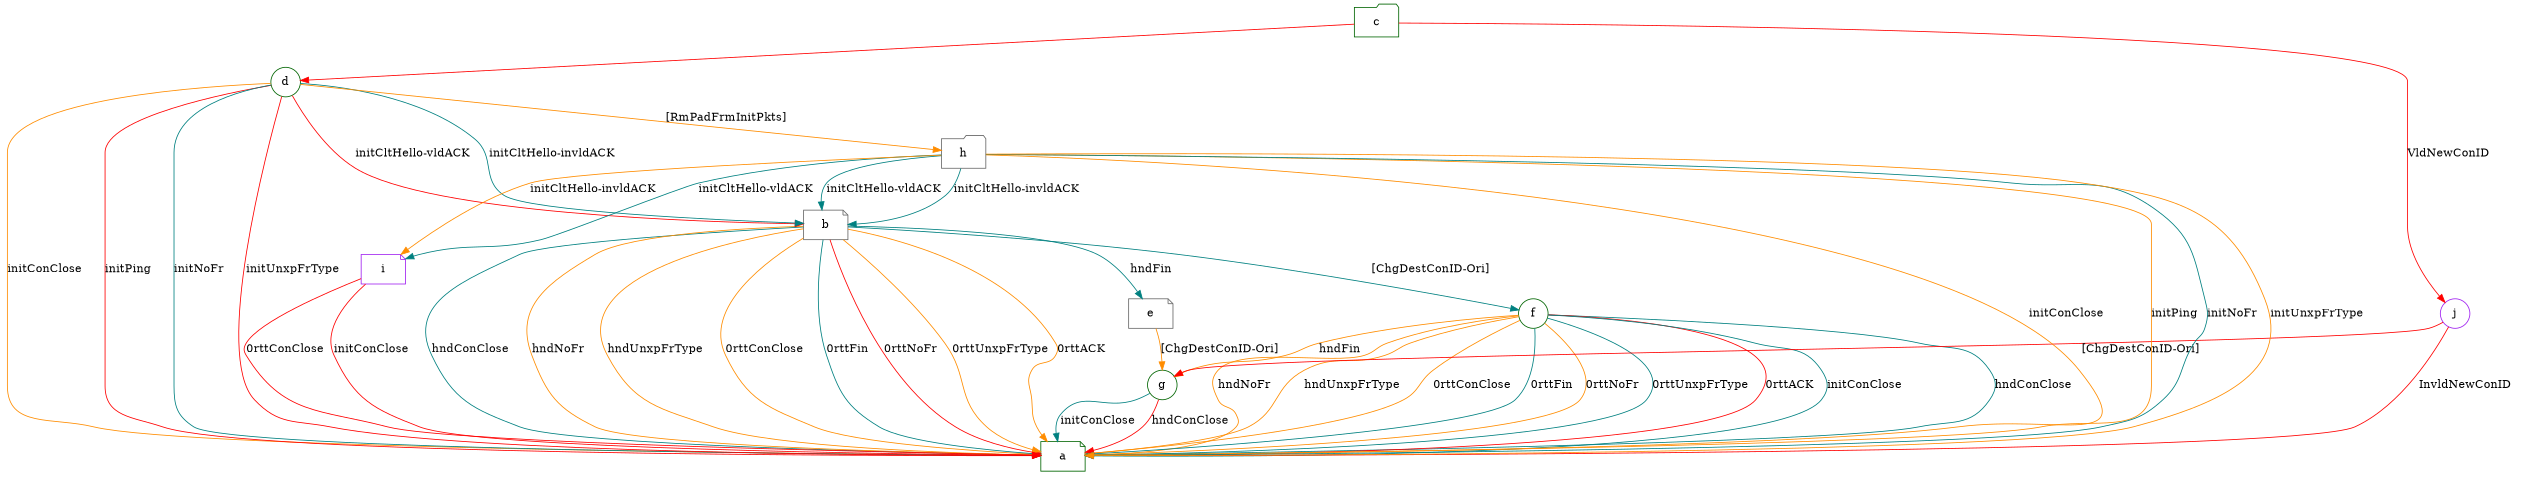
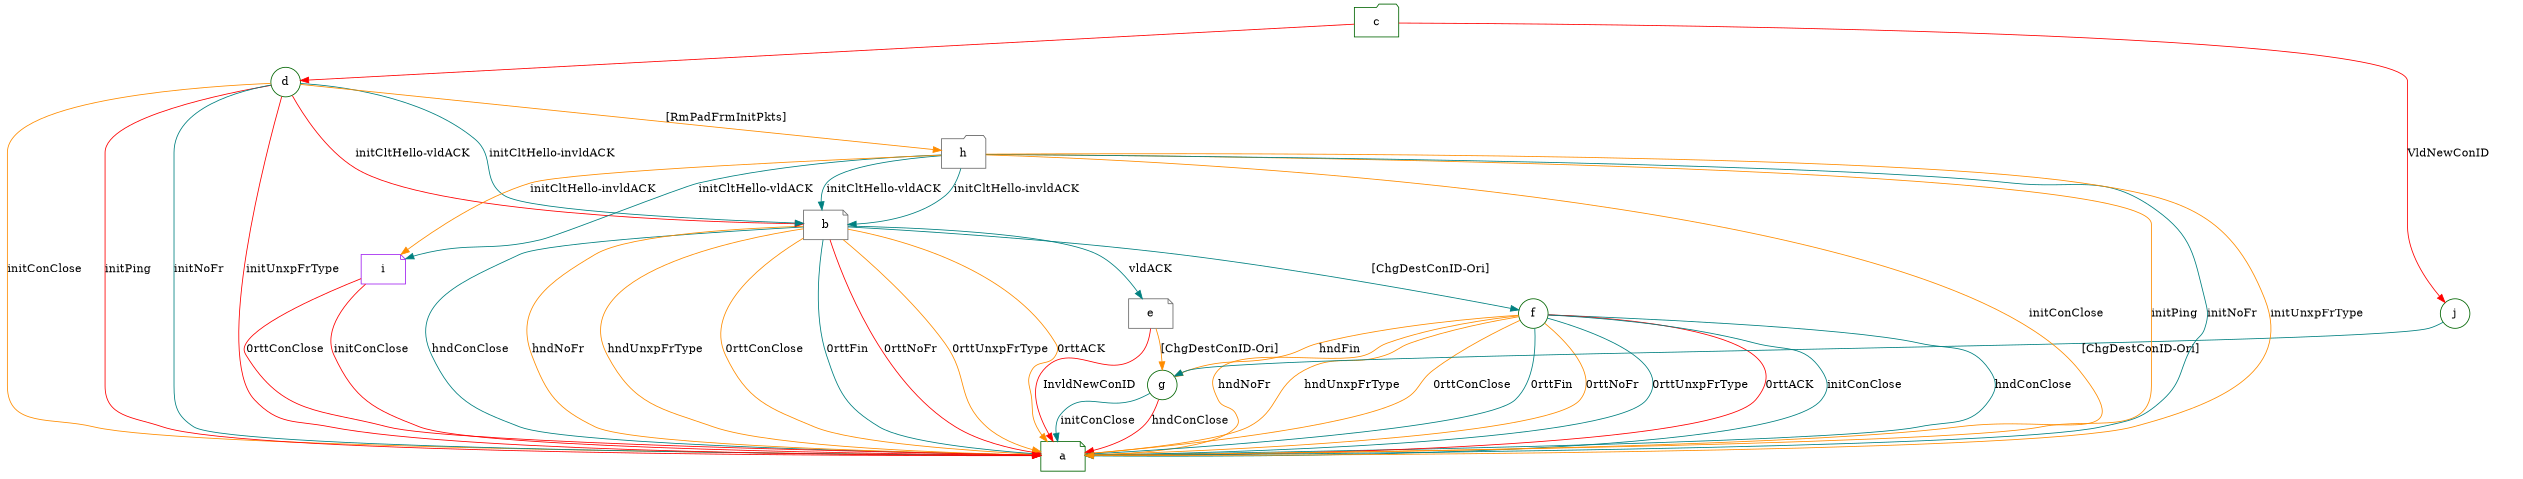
edge "b" -> "e": label "hndFin " -> "vldACK "
node "j": color purple -> darkgreen
edge "j" -> "g": color red -> teal
edge "j" -> "a": now "e" -> "a"
